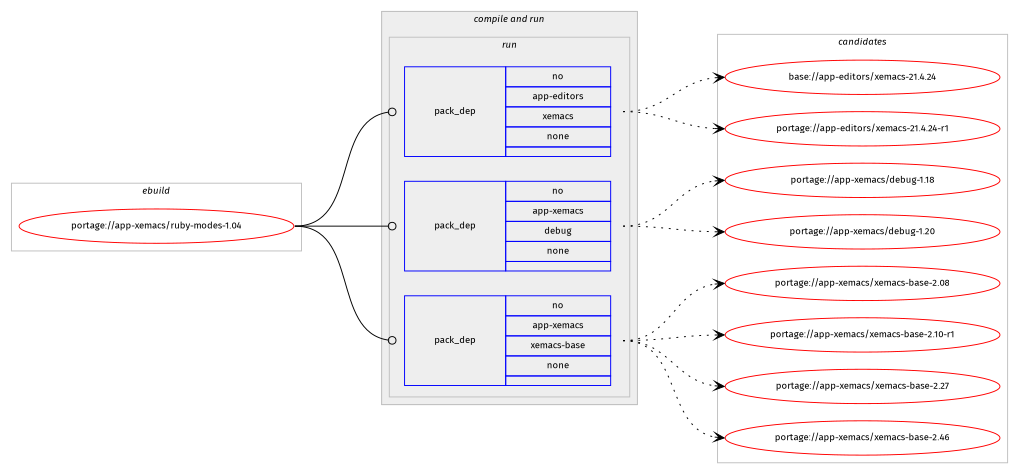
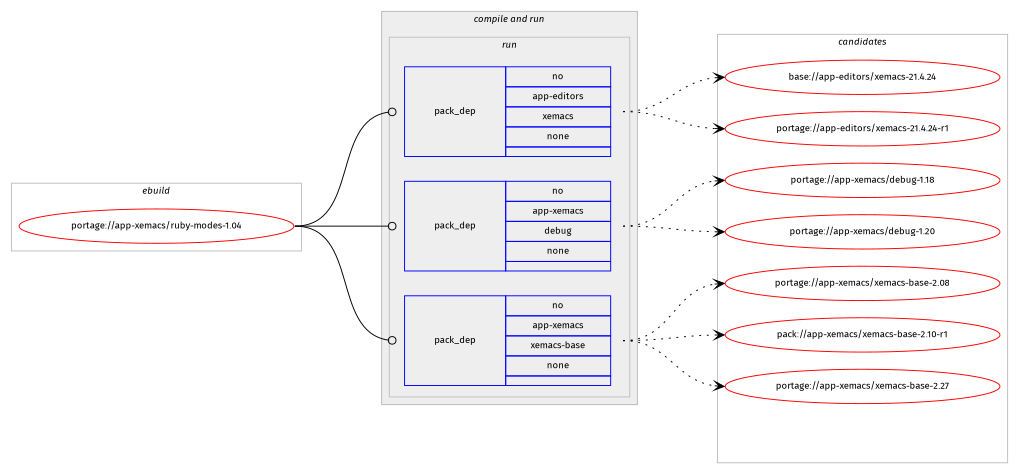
node "portage://app-xemacs/xemacs-base-2.10-r1": label "portage://app-xemacs/xemacs-base-2.10-r1" -> "pack://app-xemacs/xemacs-base-2.10-r1"
node "portage://app-xemacs/xemacs-base-2.46": removed
